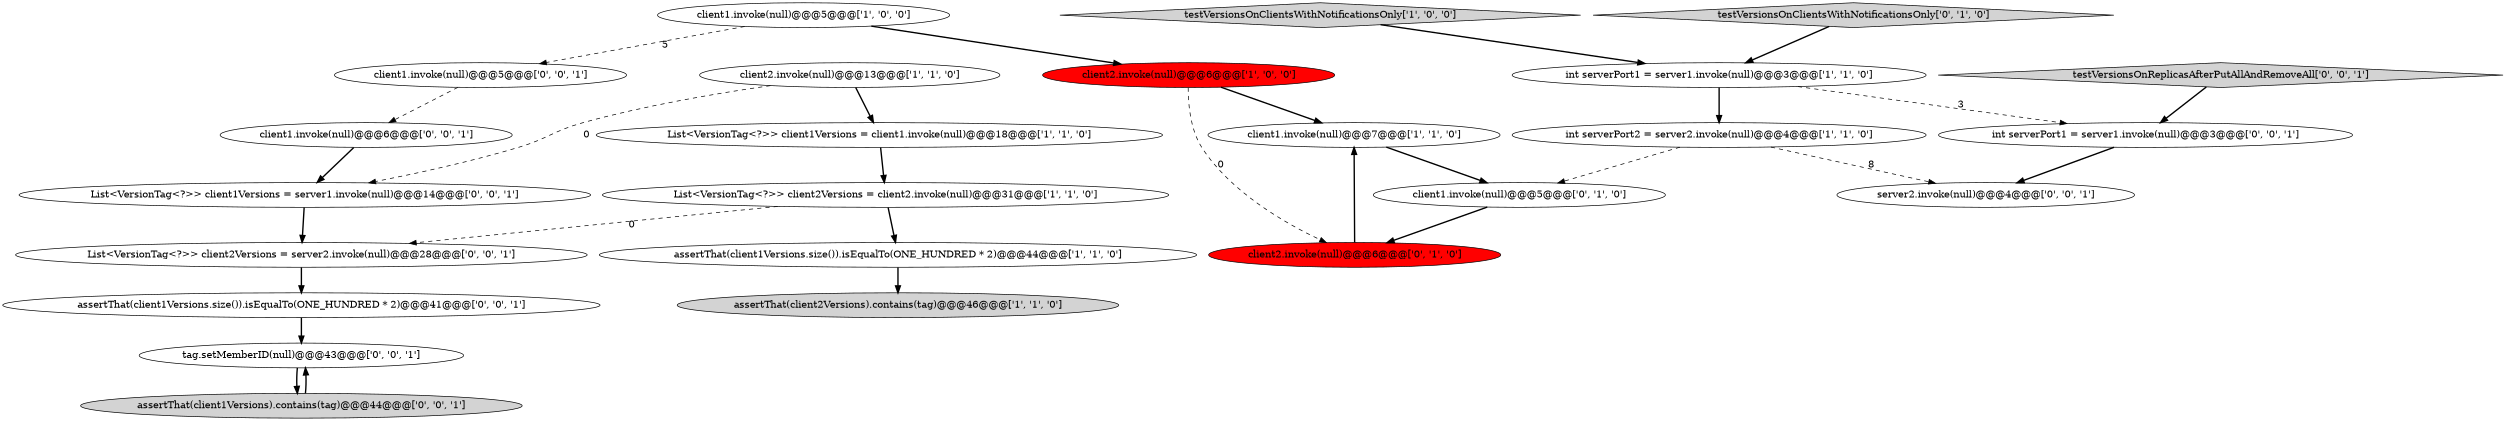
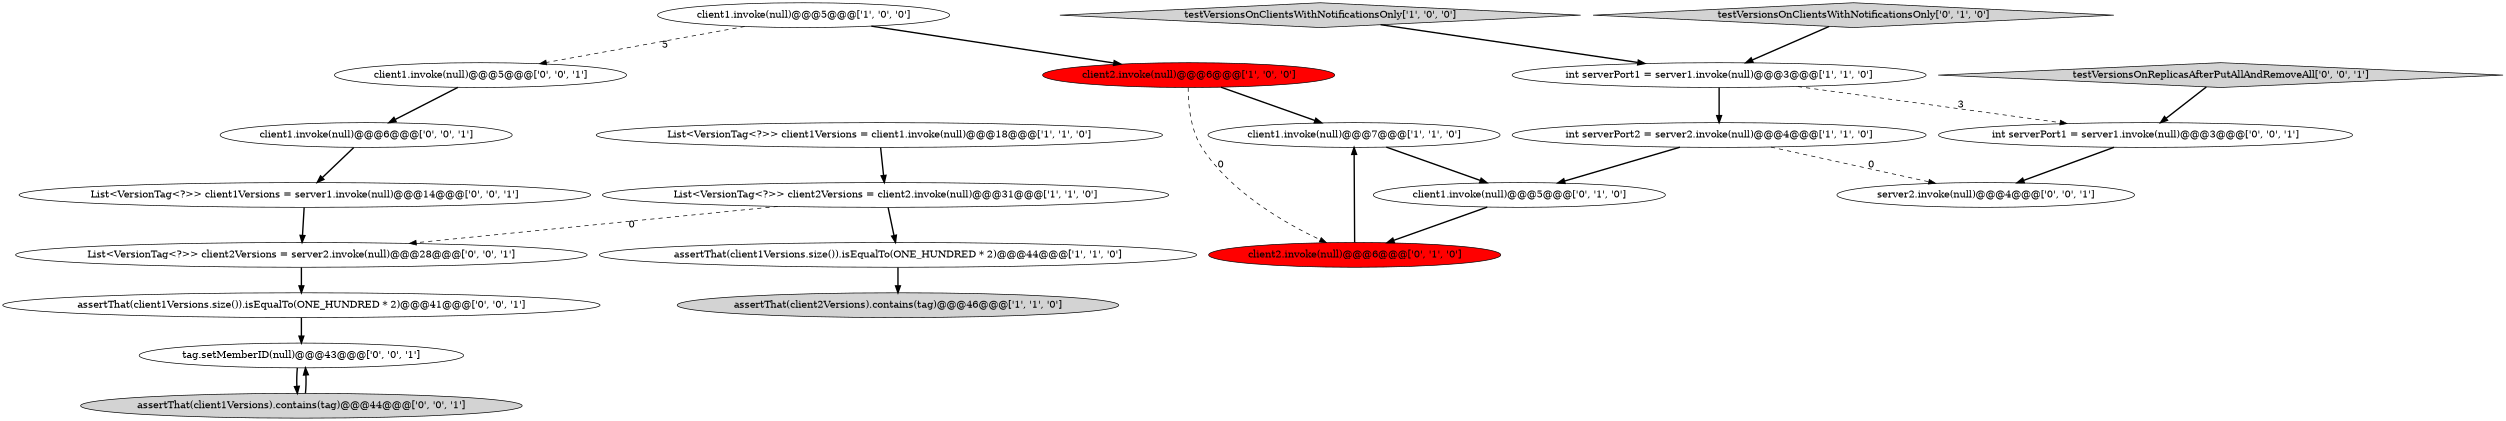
node "client2.invoke(null)@@@13@@@['1', '1', '0']": removed
edge "client1.invoke(null)@@@5@@@['0', '0', '1']" -> "client1.invoke(null)@@@6@@@['0', '0', '1']": style dashed -> bold
edge "int serverPort2 = server2.invoke(null)@@@4@@@['1', '1', '0']" -> "client1.invoke(null)@@@5@@@['0', '1', '0']": style dashed -> bold
edge "int serverPort2 = server2.invoke(null)@@@4@@@['1', '1', '0']" -> "server2.invoke(null)@@@4@@@['0', '0', '1']": label "8" -> "0"
